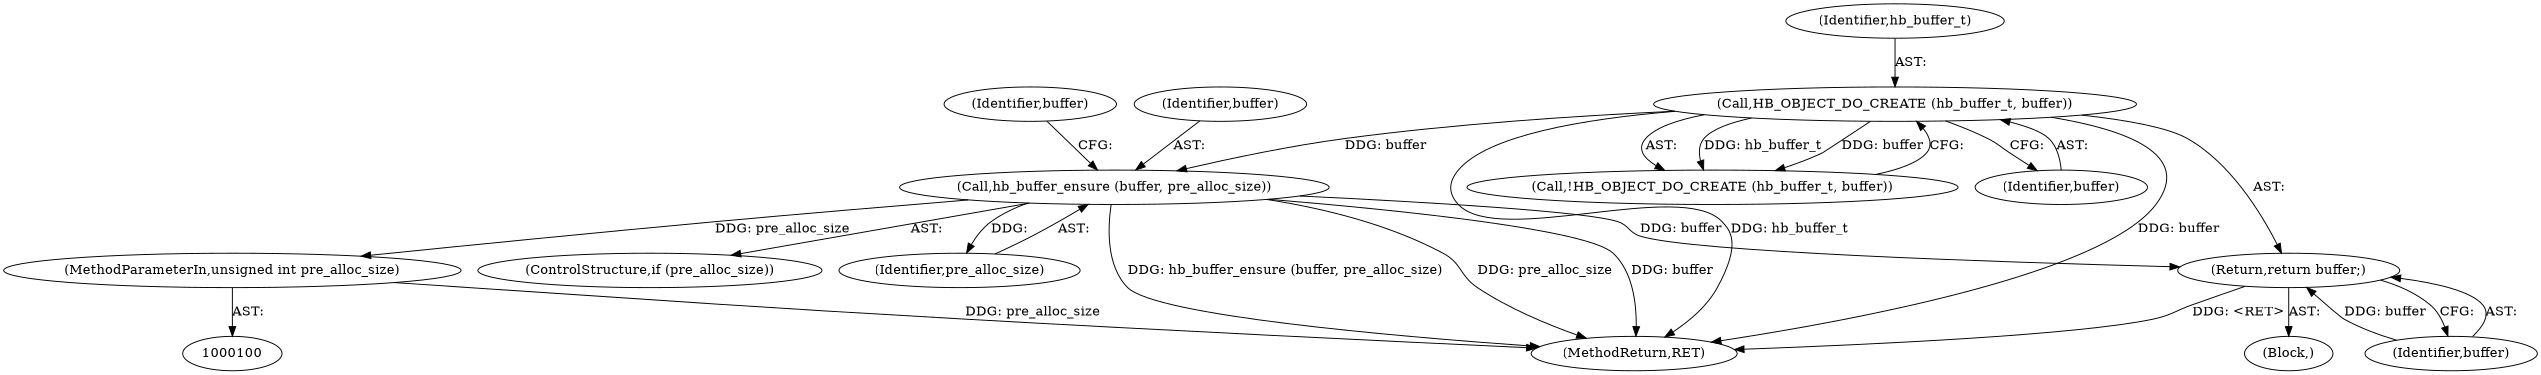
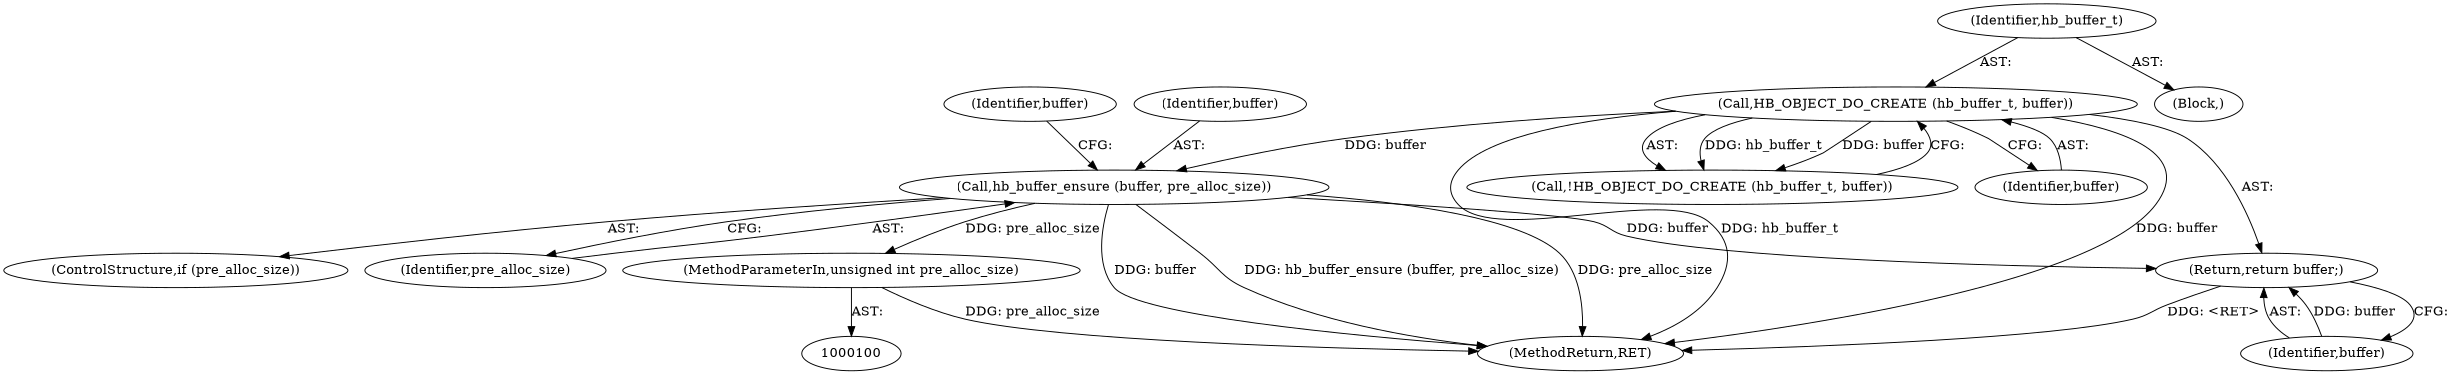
edge "(Call,hb_buffer_ensure (buffer, pre_alloc_size))" -> "(Identifier,pre_alloc_size)": label "DDG: " -> "CFG: "
edge "(Return,return buffer;)" -> "(Block,)": now "(Identifier,hb_buffer_t)" -> "(Block,)"
